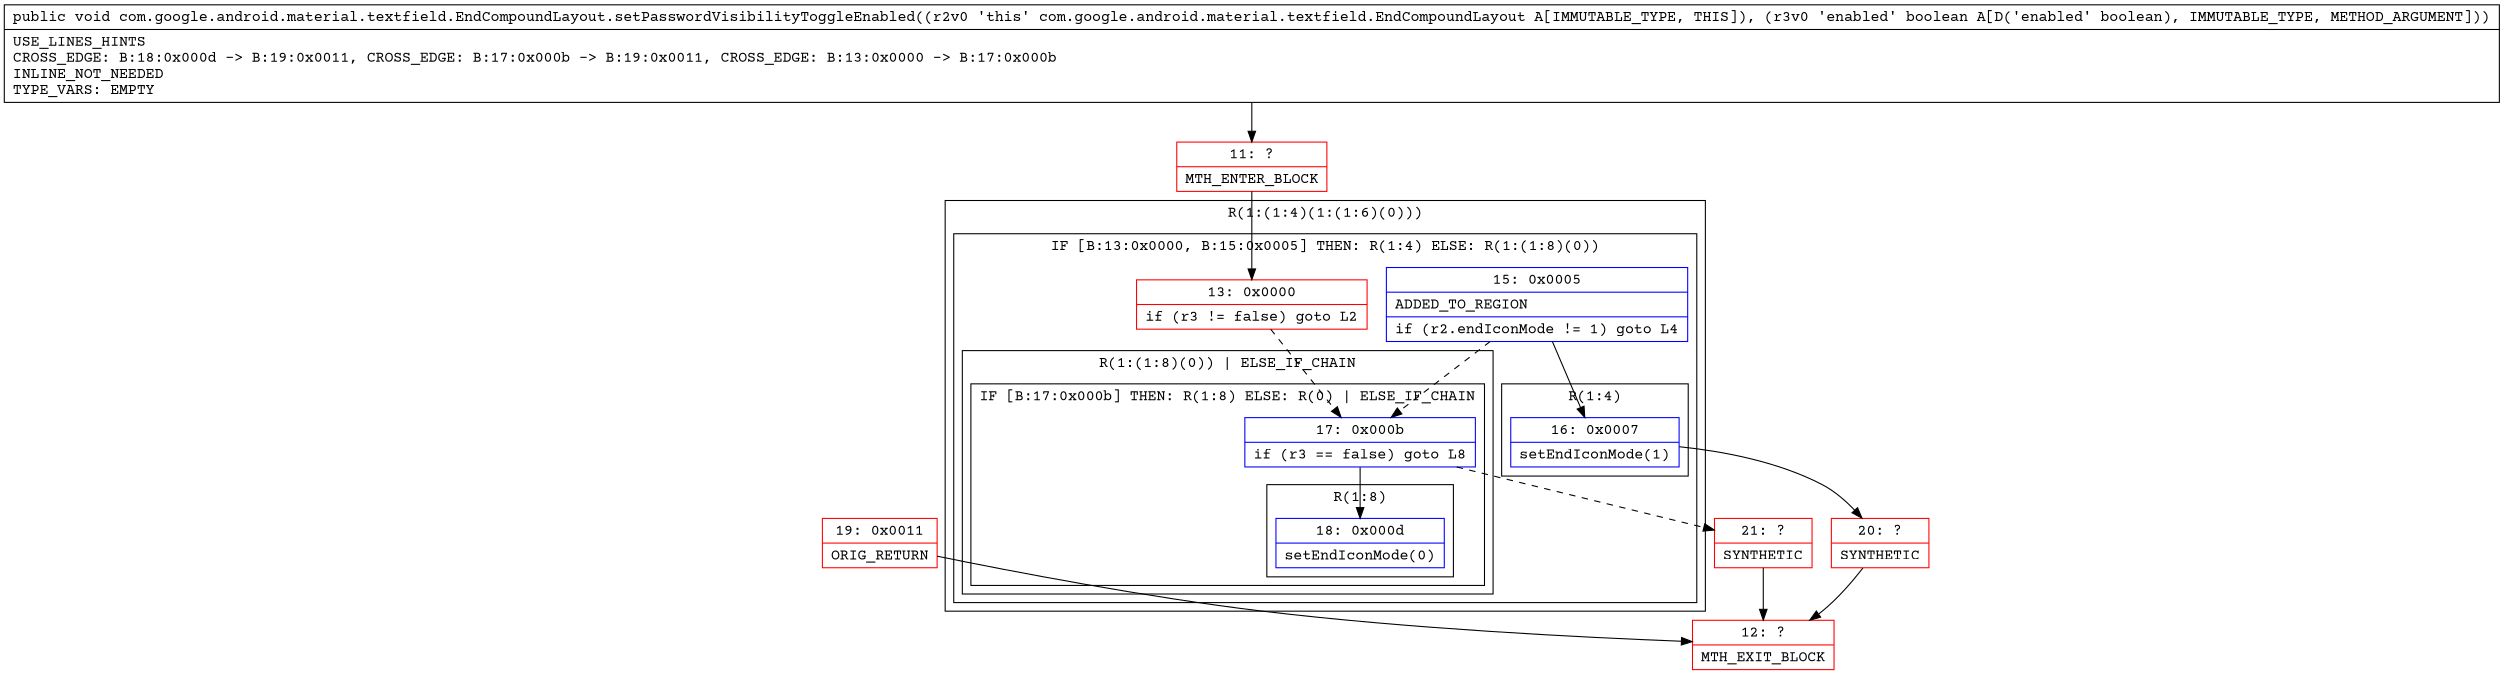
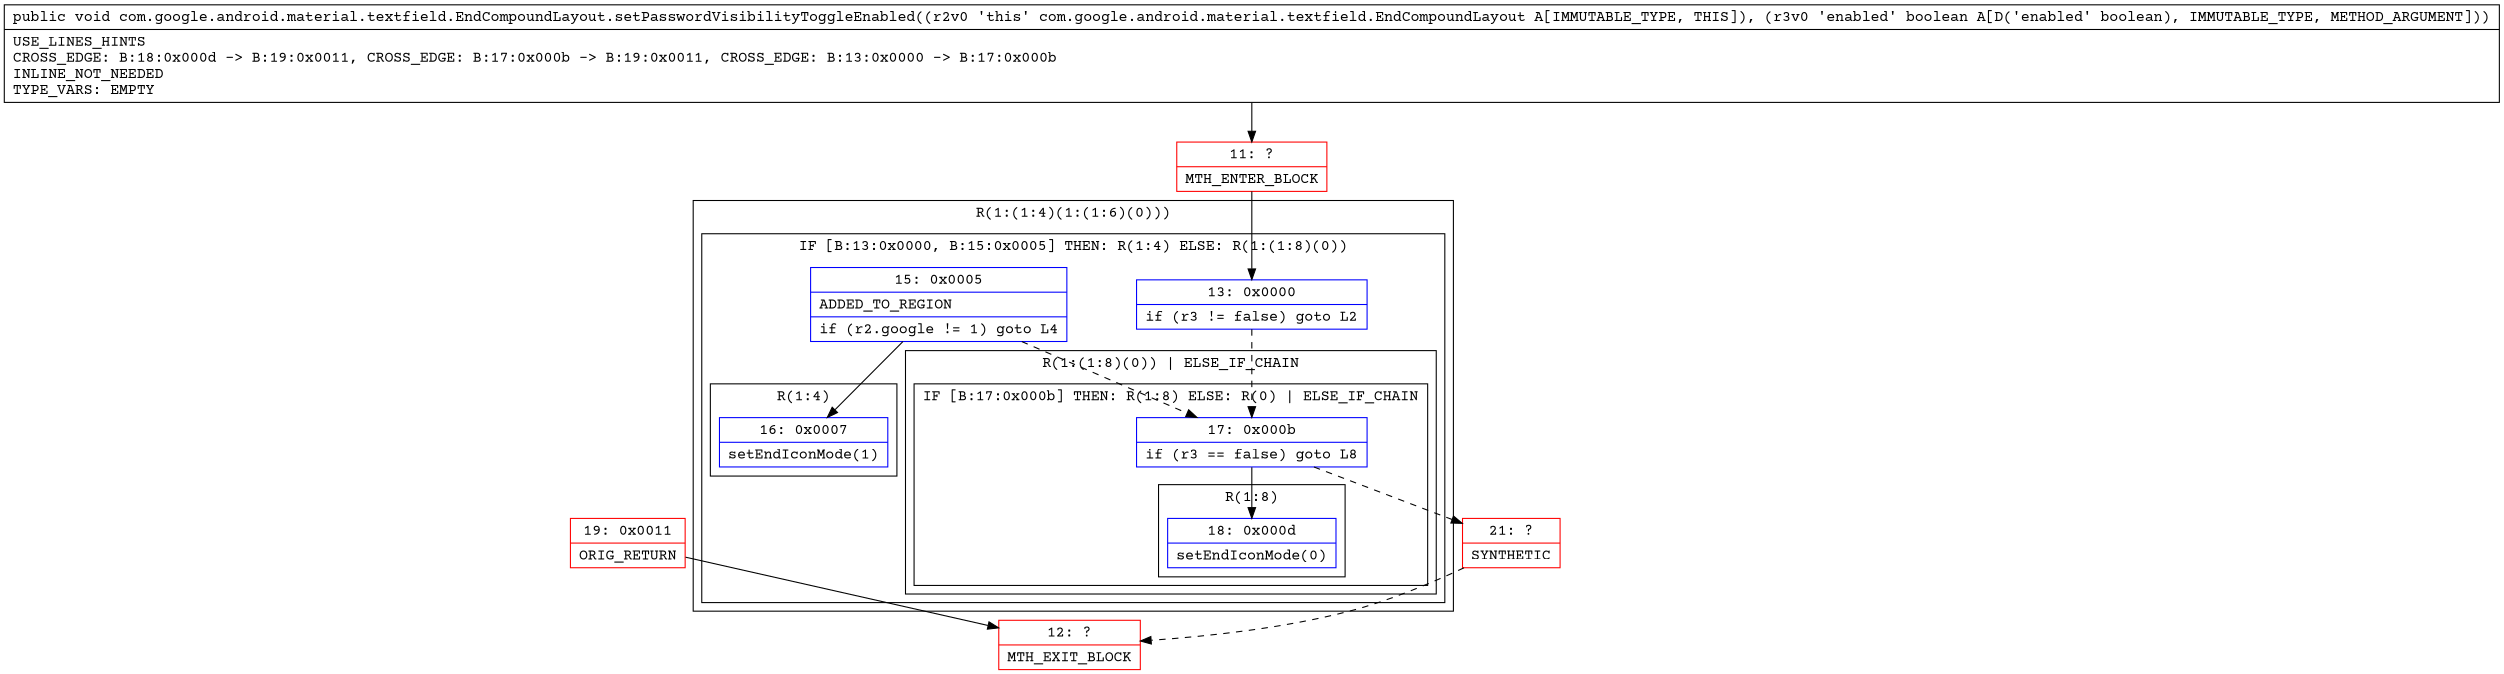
node "13: 0x0000": color red -> blue
node "15: 0x0005": text "if (r2.endIconMode != 1) goto L4" -> "if (r2.google != 1) goto L4"
node "20: ?": removed
edge "21: ?" -> "12: ?": style solid -> dashed
